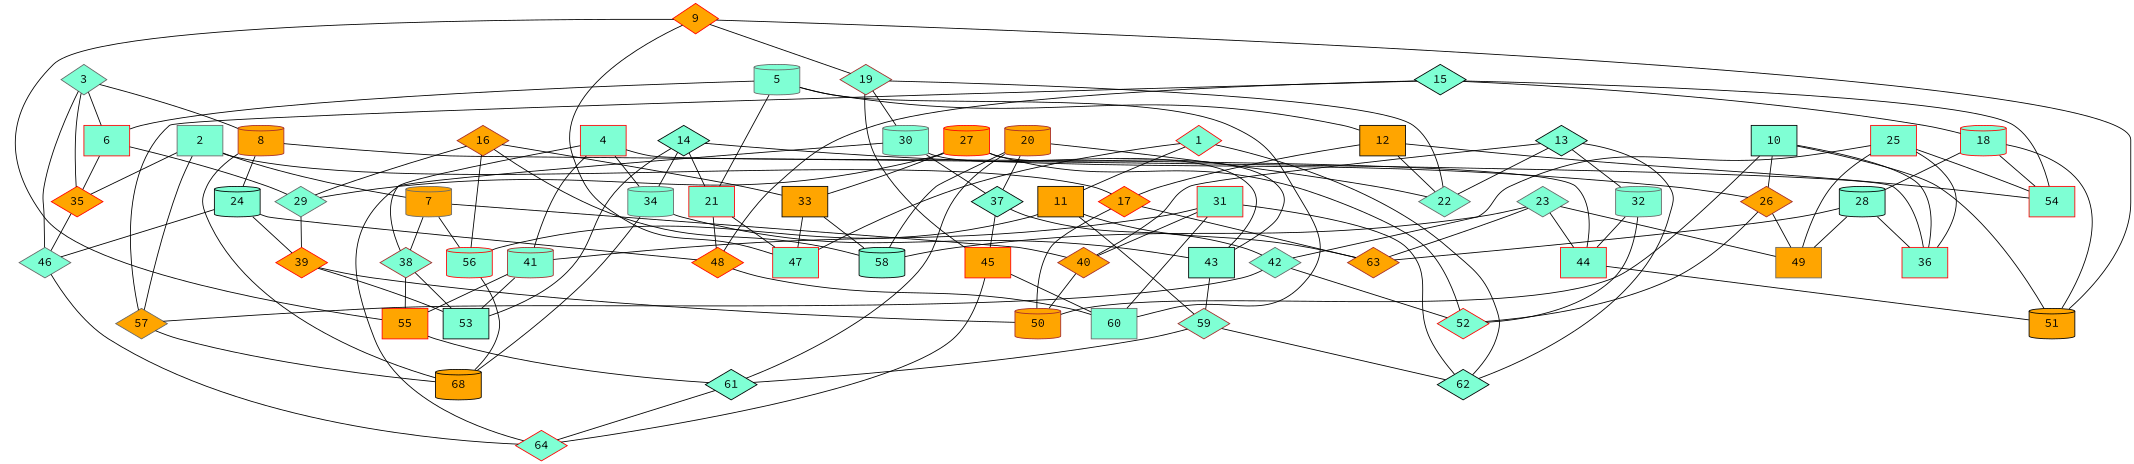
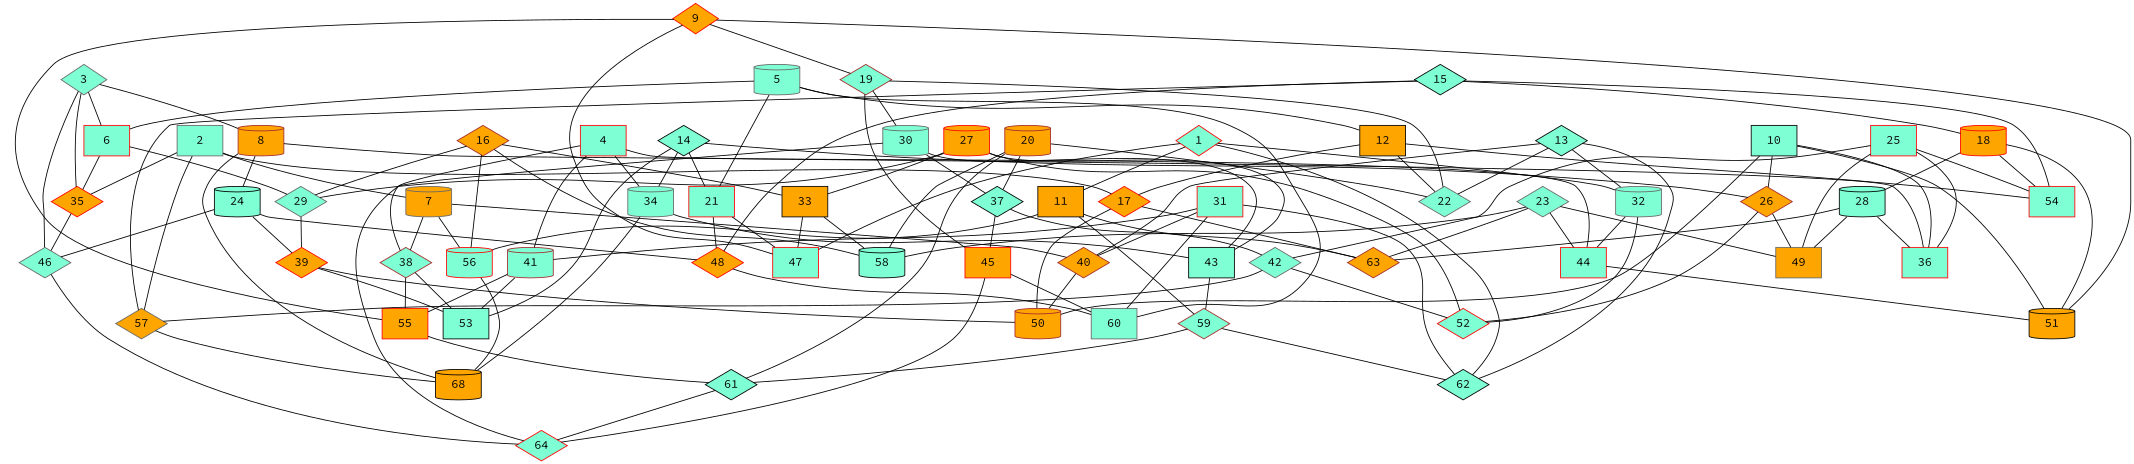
node "18": fillcolor aquamarine -> orange
edge "1" -- "32": added
